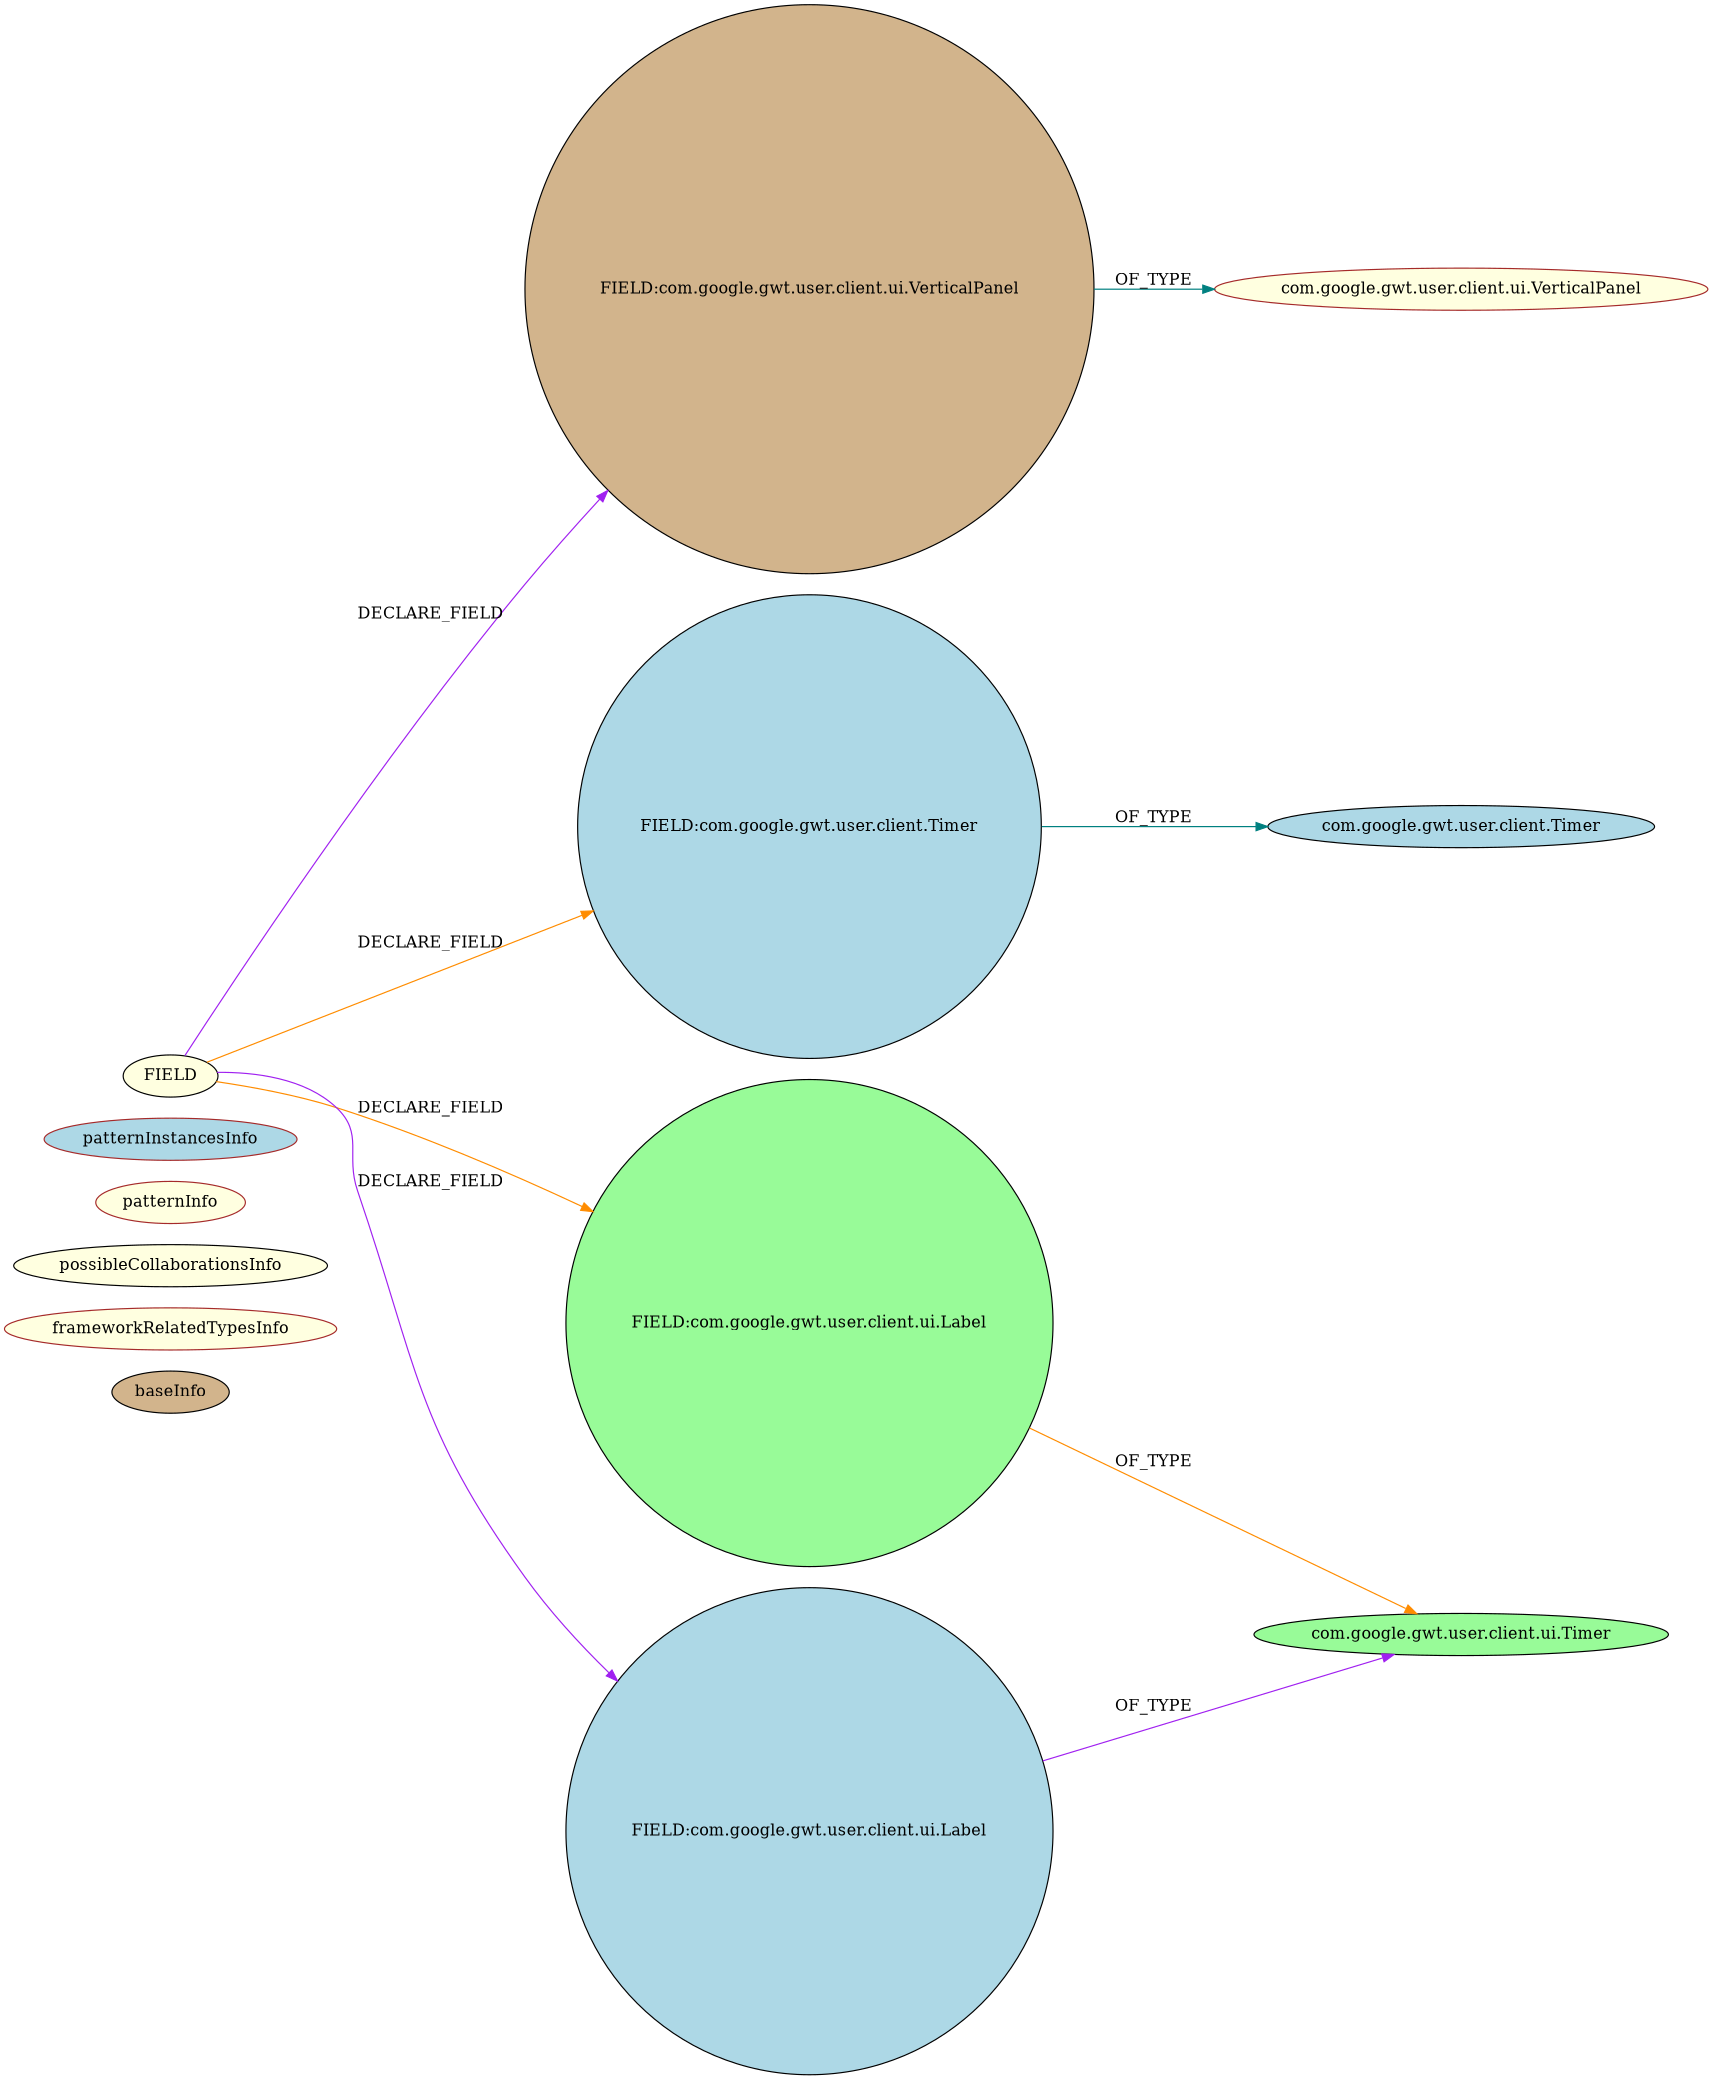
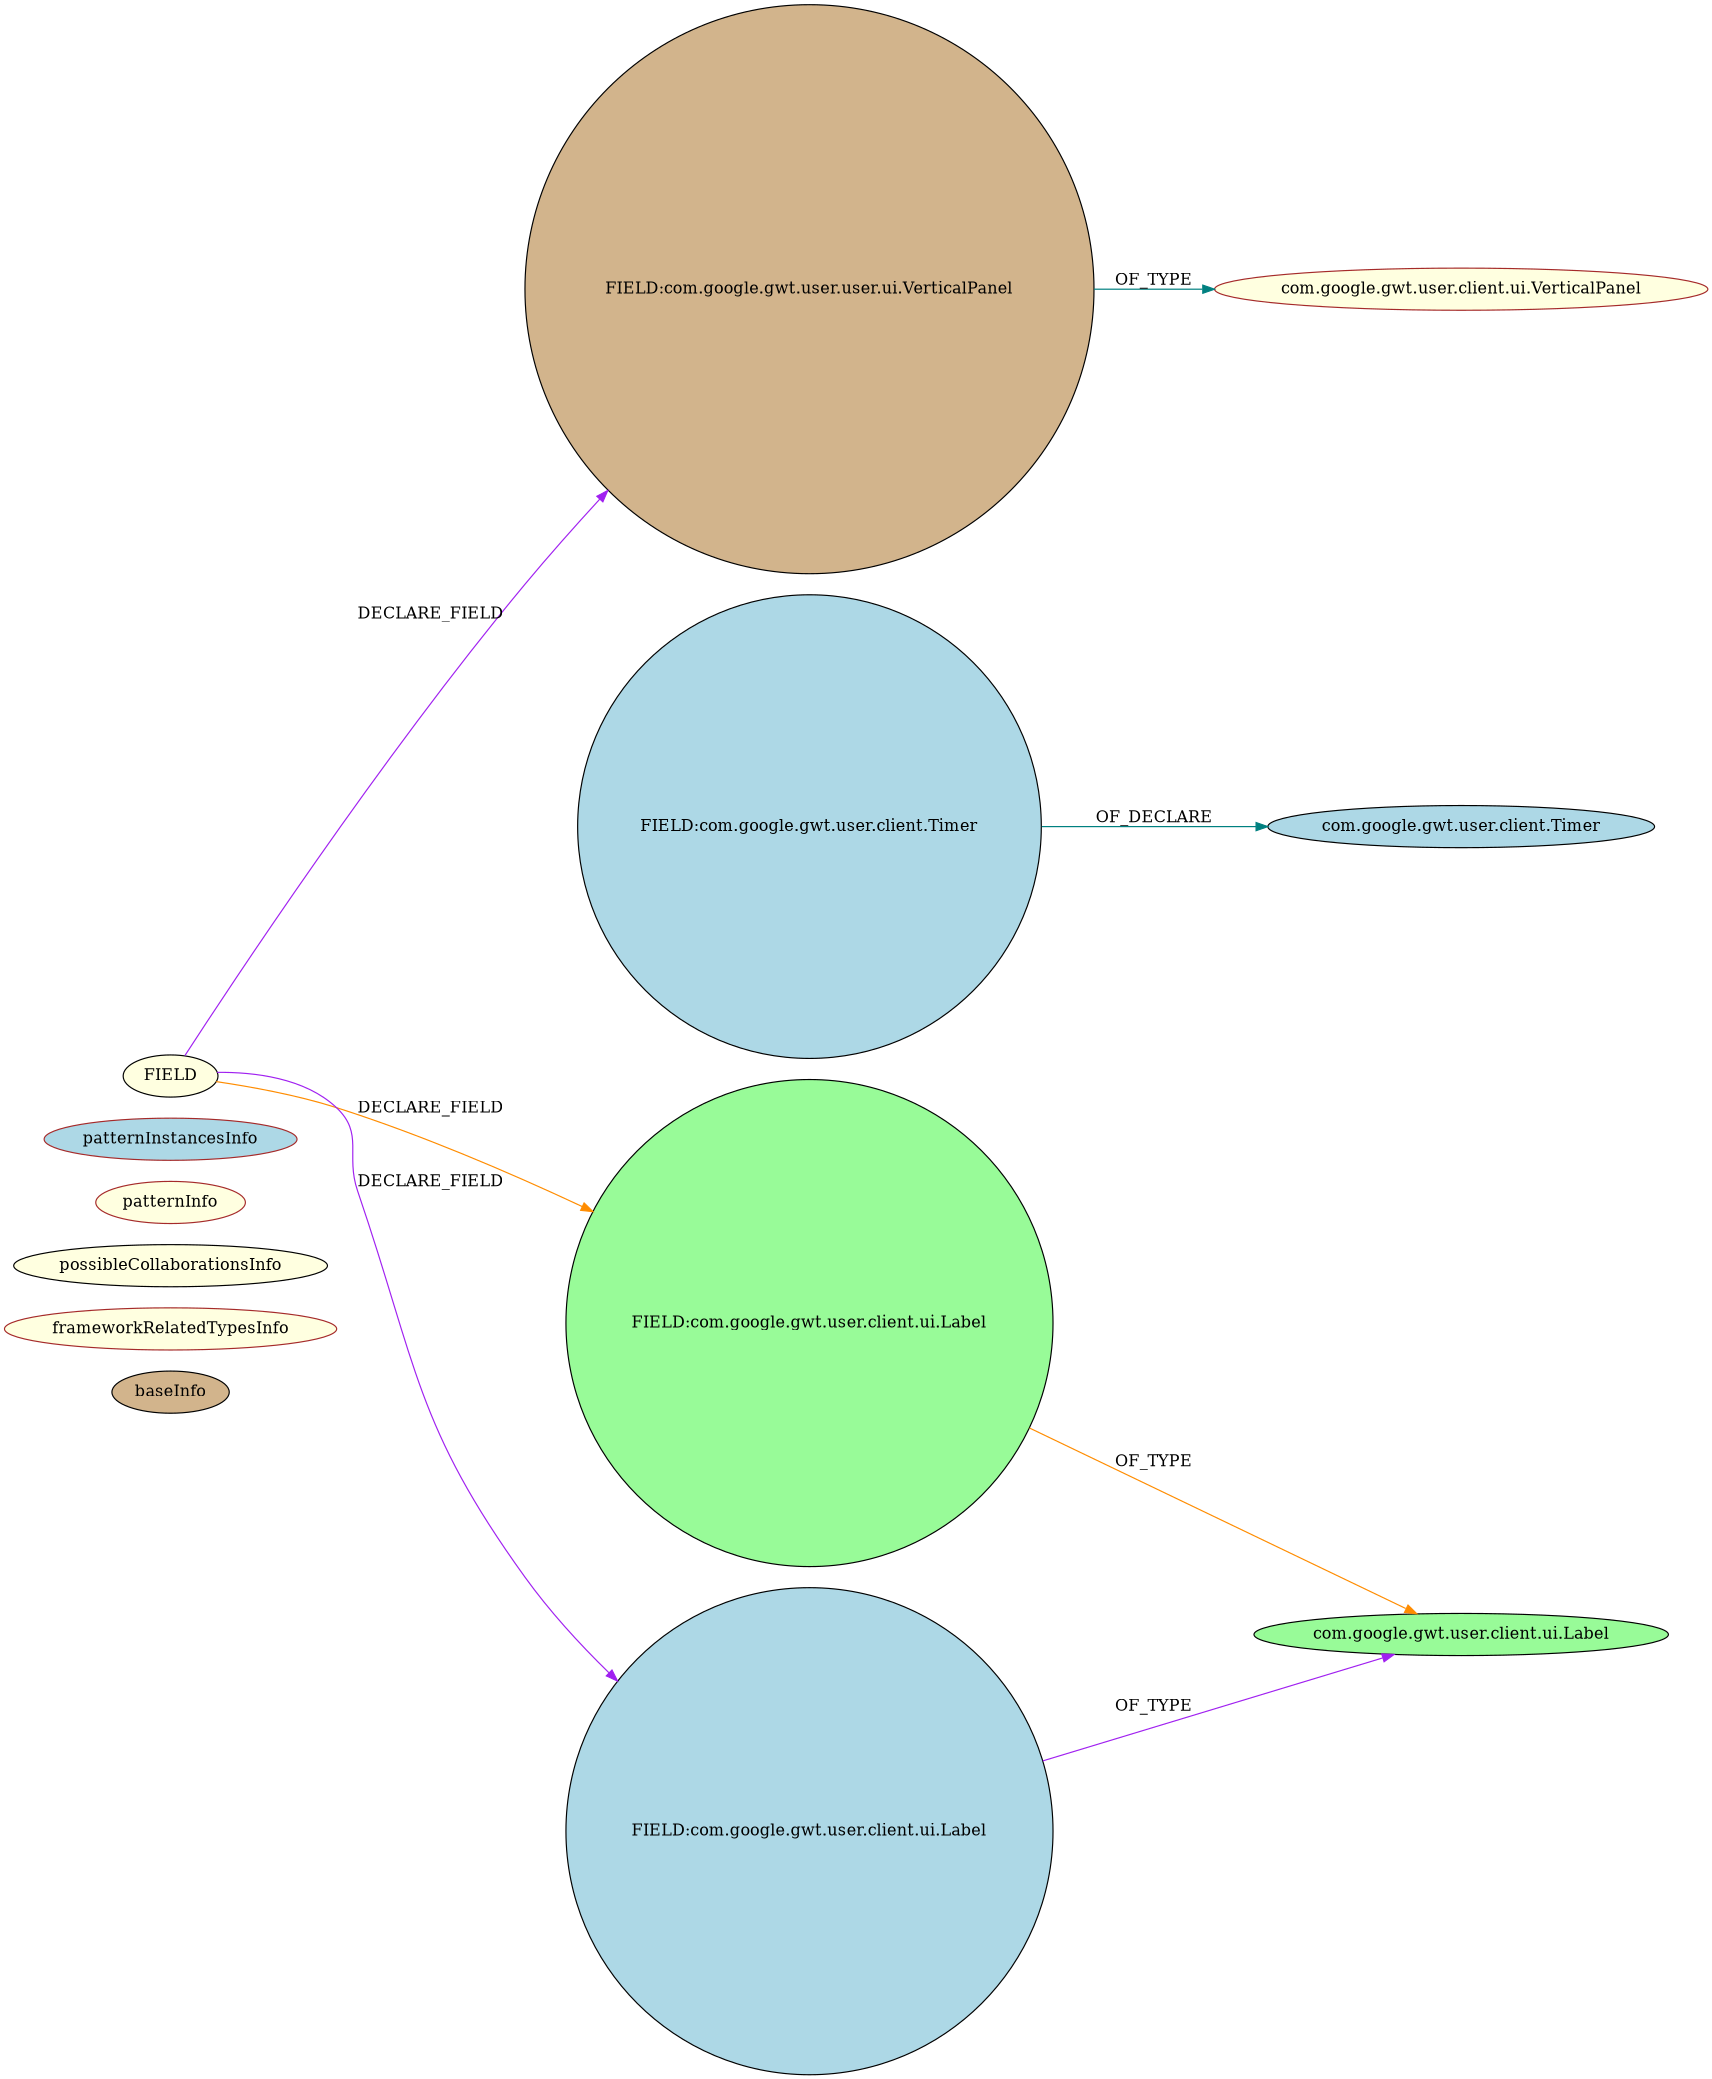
node "FIELD:com.google.gwt.user.client.ui.VerticalPanel": label "FIELD:com.google.gwt.user.client.ui.VerticalPanel" -> "FIELD:com.google.gwt.user.user.ui.VerticalPanel"
edge "FIELD:com.google.gwt.user.client.Timer" -> "com.google.gwt.user.client.Timer": label "OF_TYPE" -> "OF_DECLARE"
edge "FIELD" -> "FIELD:com.google.gwt.user.client.Timer": removed, label "DECLARE_FIELD"
node "com.google.gwt.user.client.ui.Timer": label "com.google.gwt.user.client.ui.Timer" -> "com.google.gwt.user.client.ui.Label"
